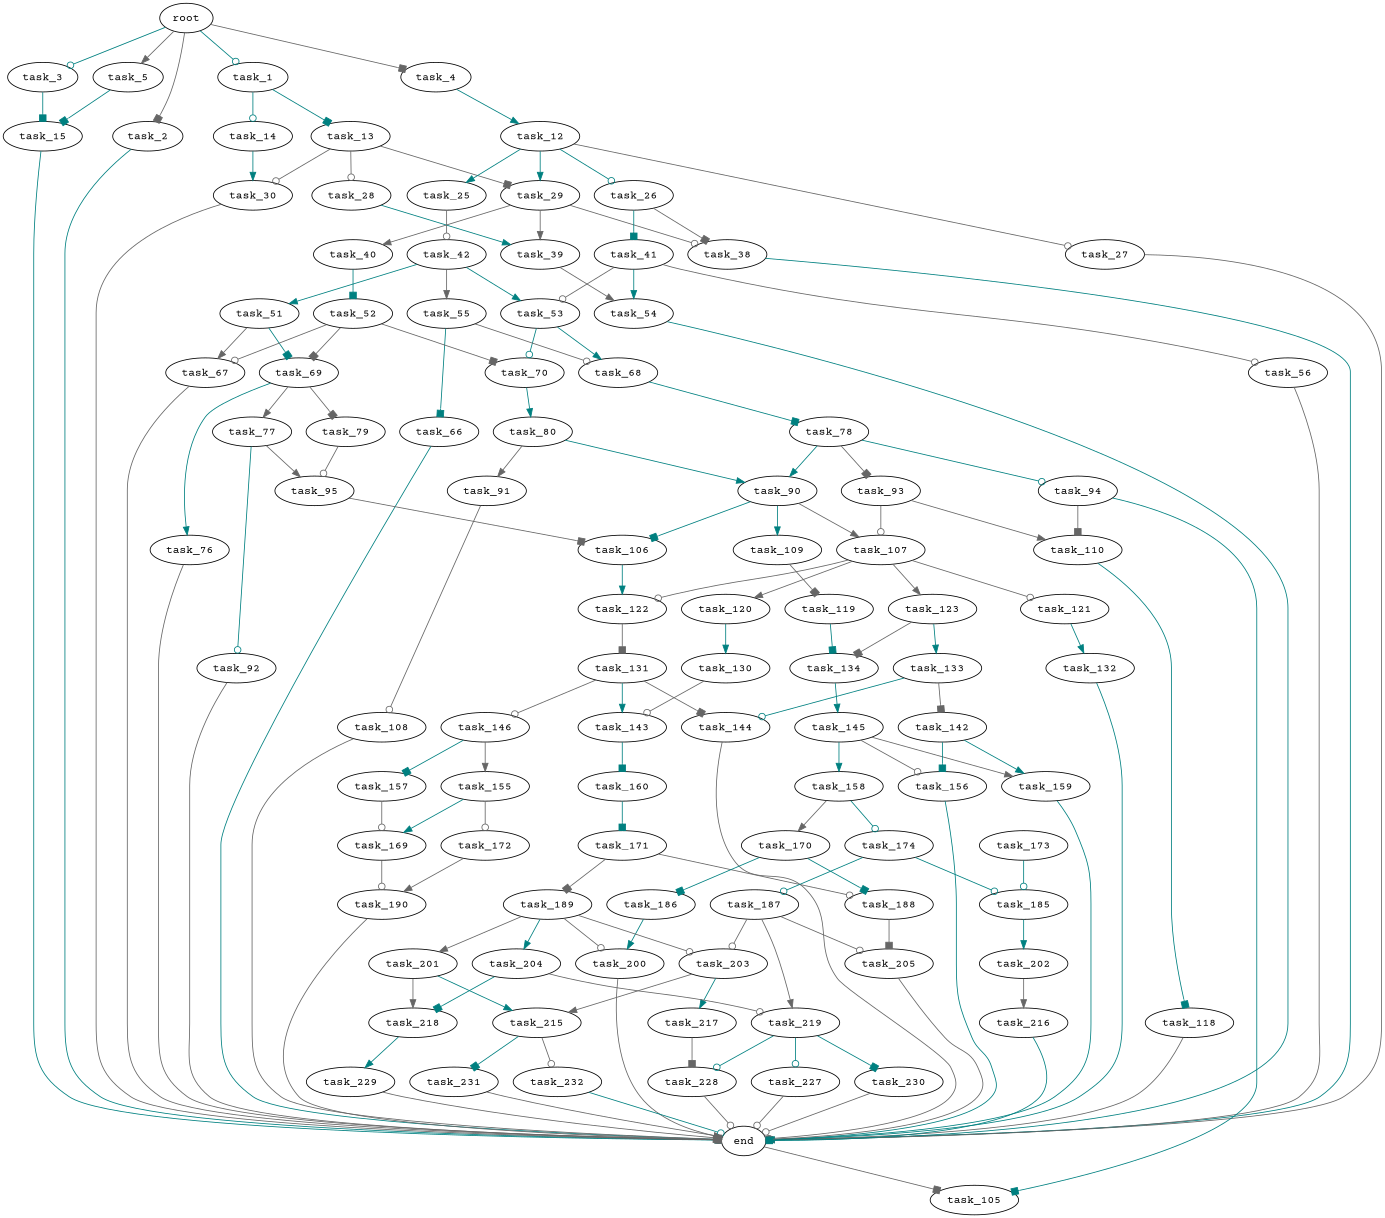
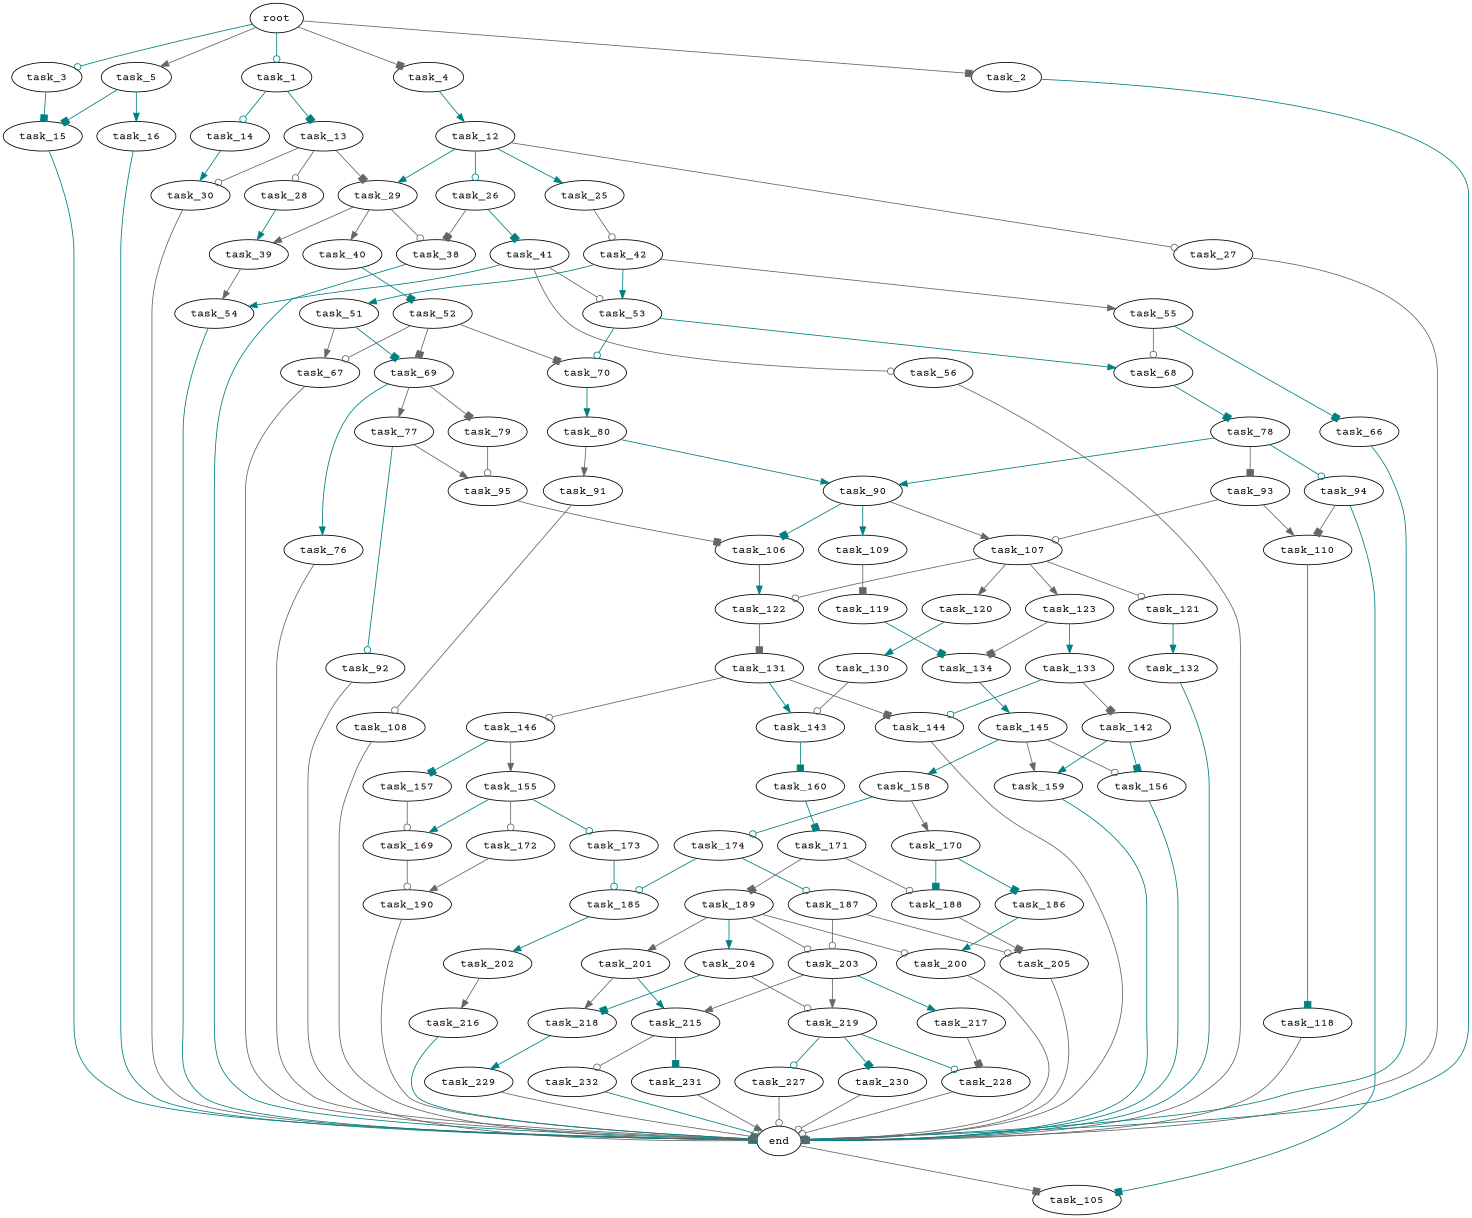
node "task_16": added
edge "task_155" -> "task_173": added
edge "task_187" -> "task_219": now "task_203" -> "task_219"
